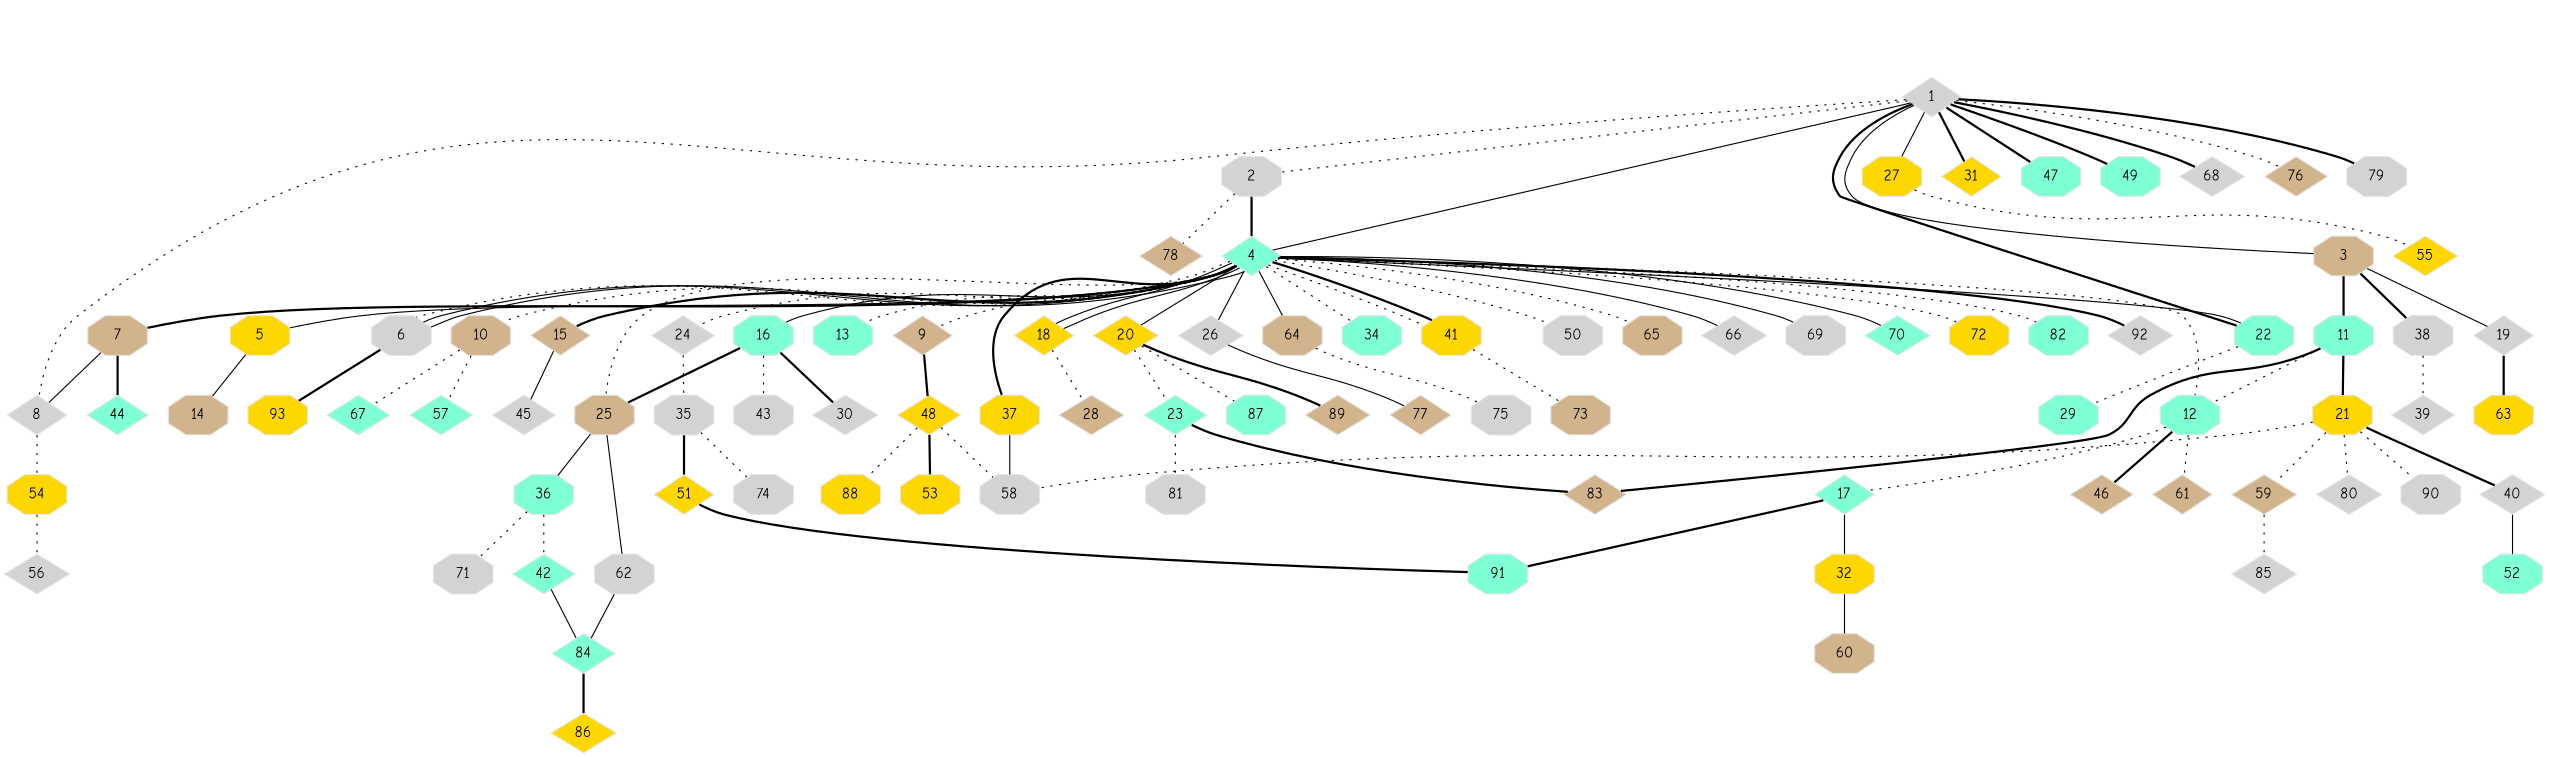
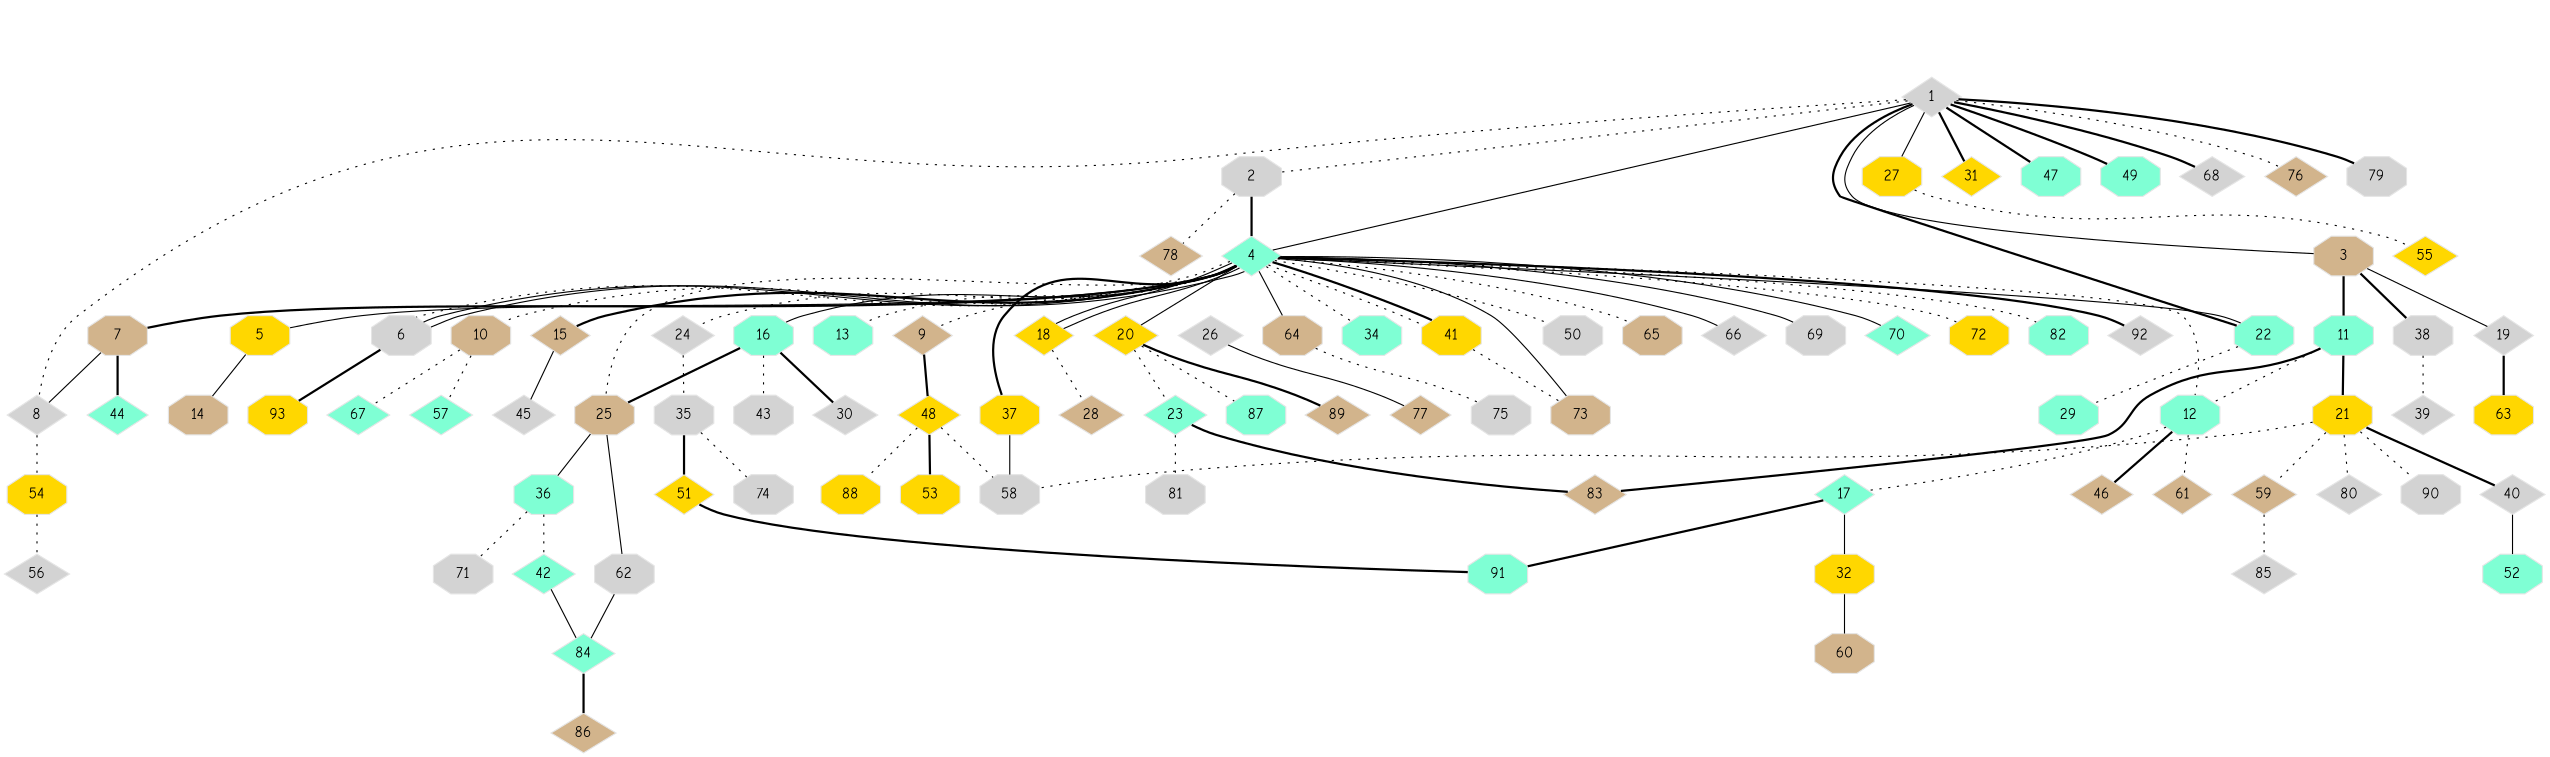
edge "4" -- "26": now "4" -- "73"
node "86": fillcolor gold -> tan
